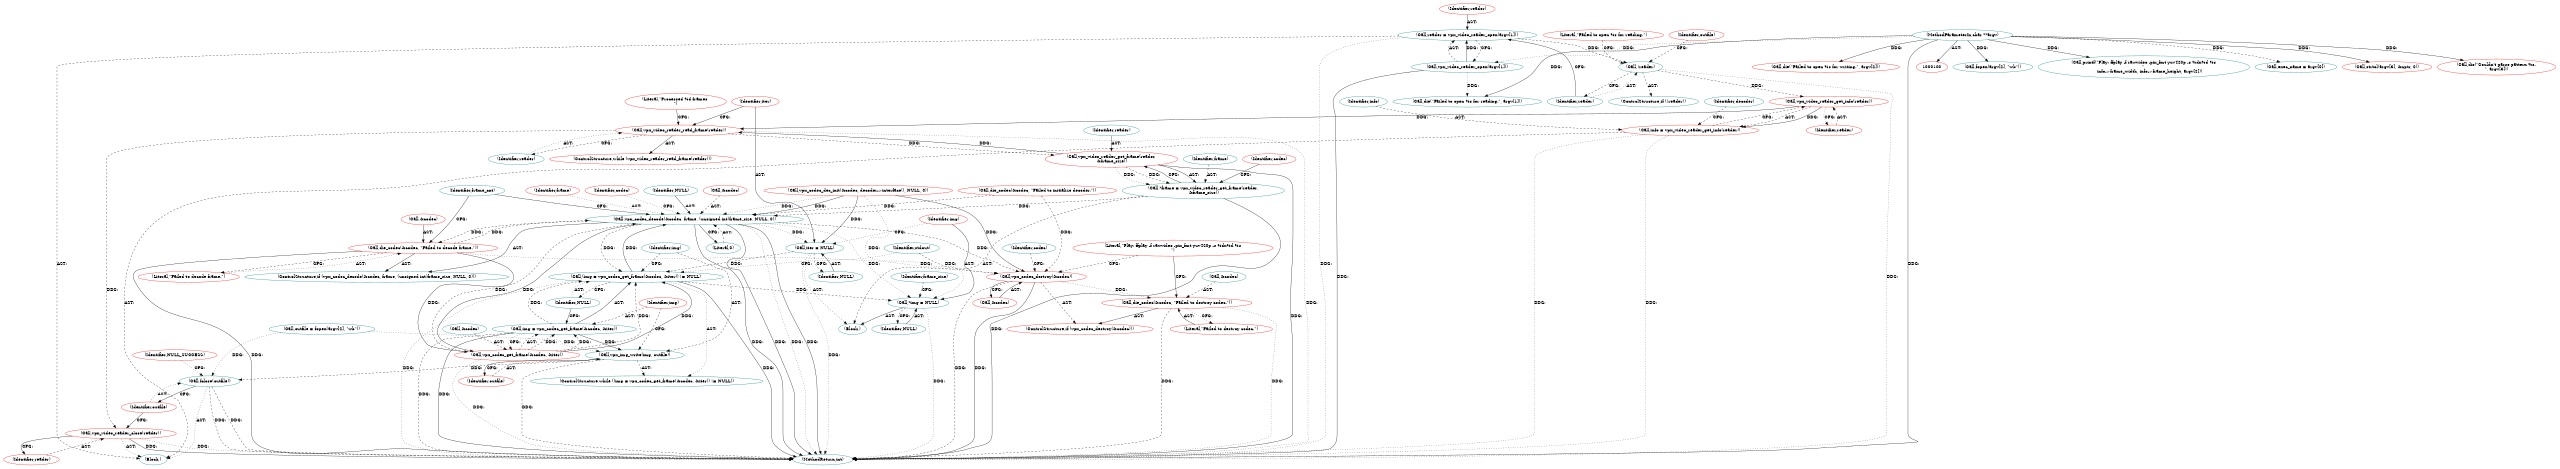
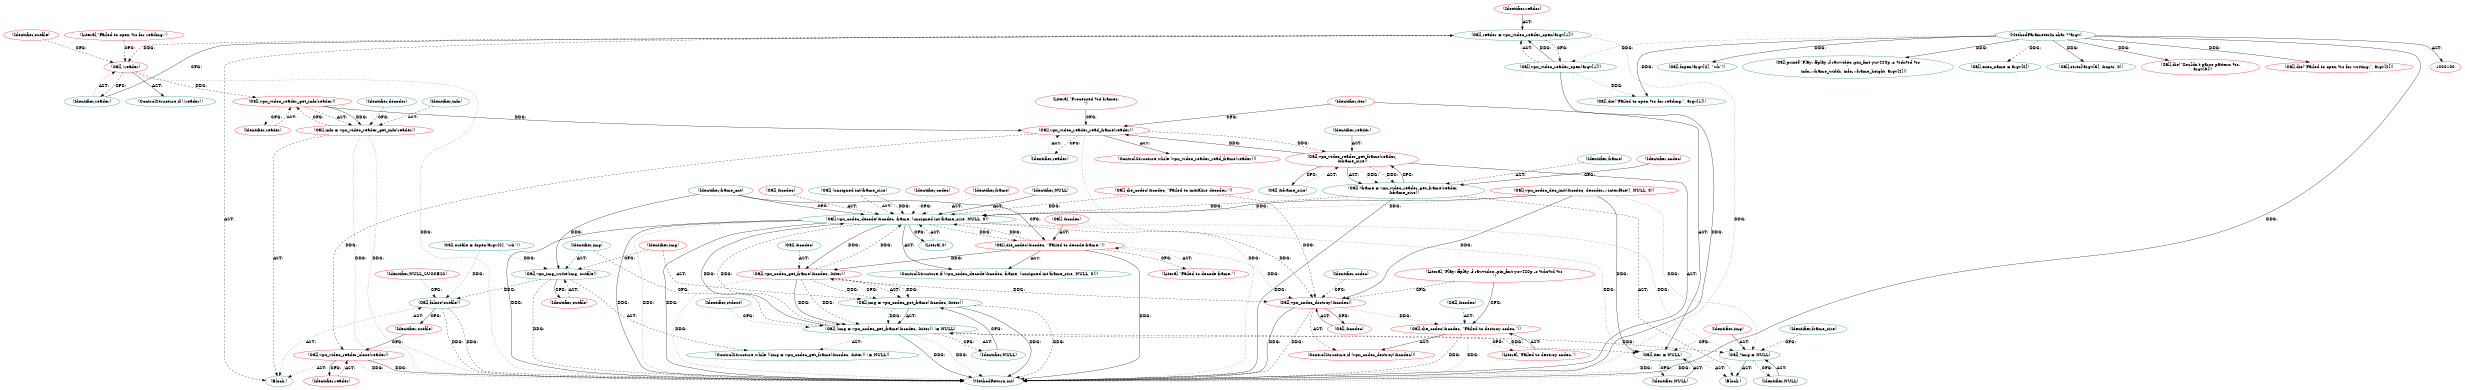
node "(Call,!reader)": color teal -> red
node "(Call,strtol(argv[3], &nptr, 0))": color red -> teal
edge "(Call,!reader)" -> "(ControlStructure,if (!reader))": style dashed -> solid
node "(Call,(unsigned int)frame_size)": added
node "(Call,&frame_size)": added
edge "(Call,iter = NULL)" -> "(Call,(img = vpx_codec_get_frame(&codec, &iter)) != NULL)": reversed
edge "(Identifier,stdout)" -> "(Call,vpx_codec_destroy(&codec))": now "(Call,vpx_codec_get_frame(&codec, &iter))" -> "(Call,vpx_codec_destroy(&codec))"
edge "(Call,vpx_video_reader_get_frame(reader, &frame_size))" -> "(MethodReturn,int)": label "DDG: " -> "AST: "
edge "(Call,img = vpx_codec_get_frame(&codec, &iter))" -> "(Call,vpx_img_write(img, outfile))": now "(Identifier,frame_cnt)" -> "(Call,vpx_img_write(img, outfile))"
